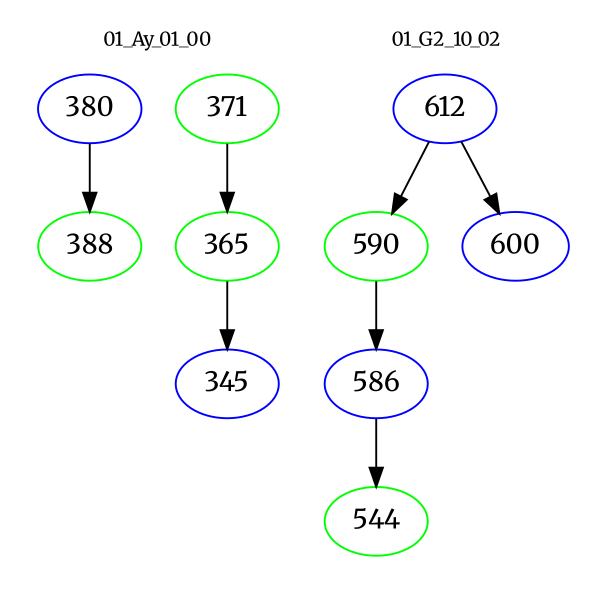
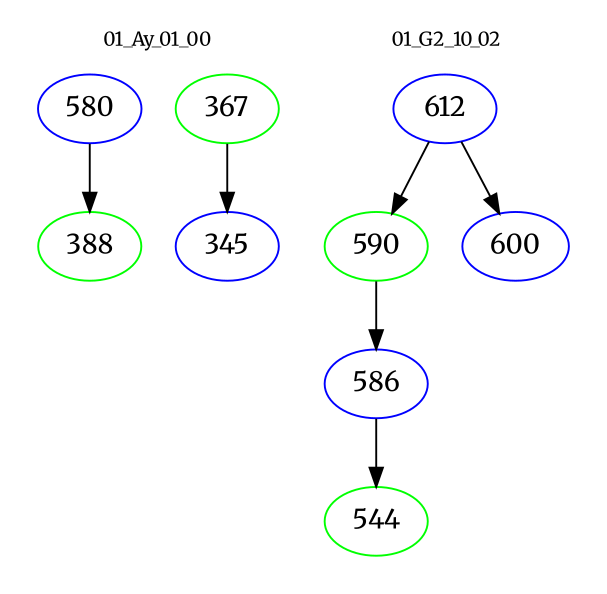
node "380": label "380" -> "580"
node "371": removed
node "365": label "365" -> "367"
